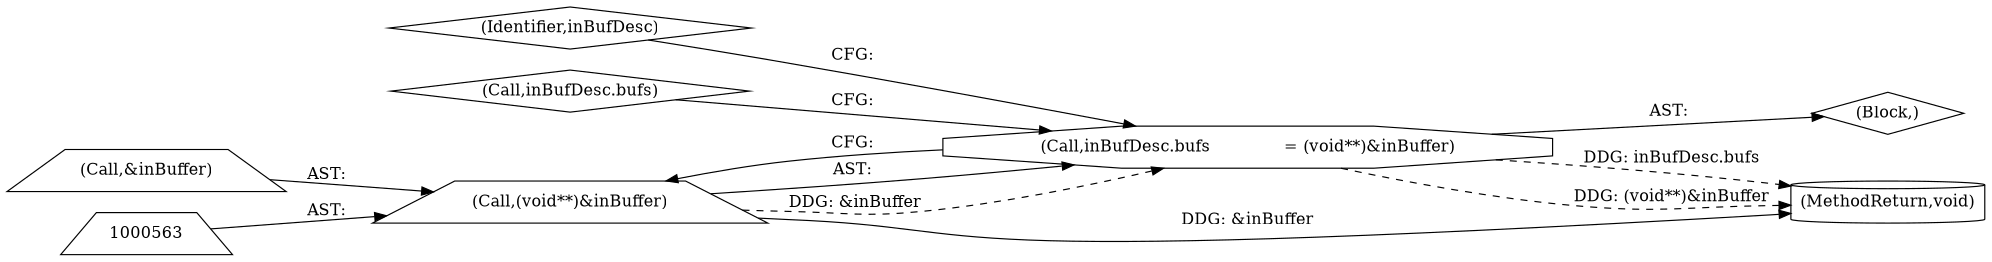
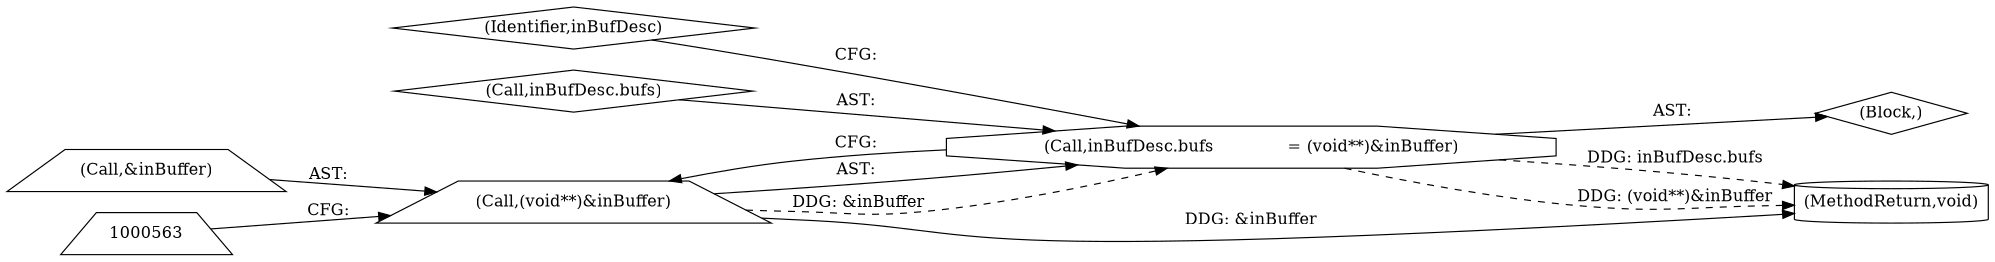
edge "(Call,inBufDesc.bufs)" -> "(Call,inBufDesc.bufs              = (void**)&inBuffer)": label "CFG: " -> "AST: "
edge "1000563" -> "(Call,(void**)&inBuffer)": label "AST: " -> "CFG: "
